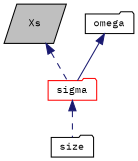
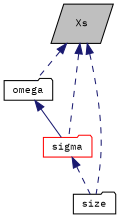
edge "omega" -> "Xs": added
edge "size" -> "Xs": added
